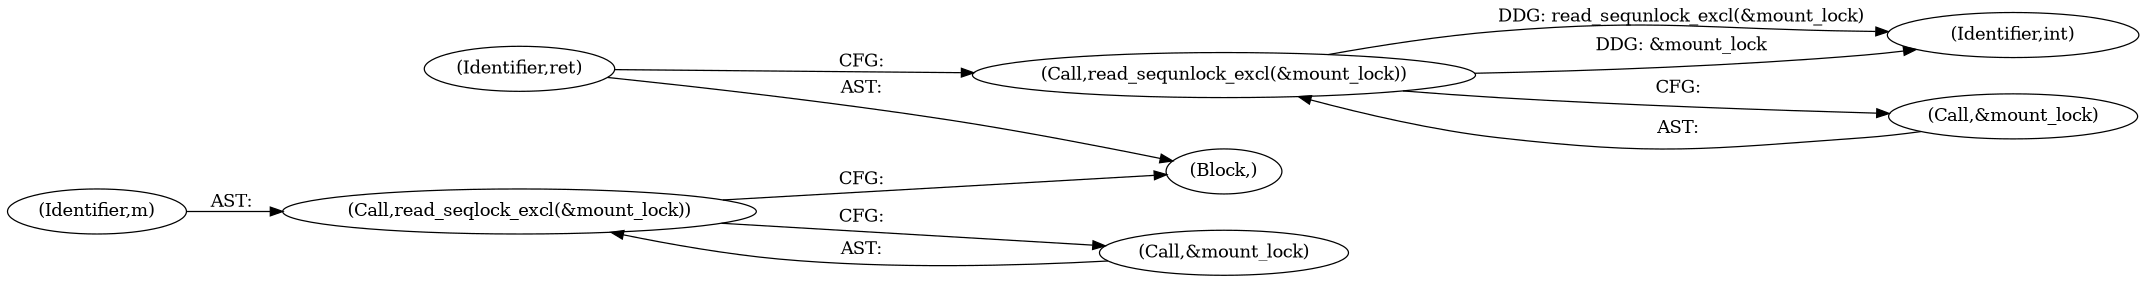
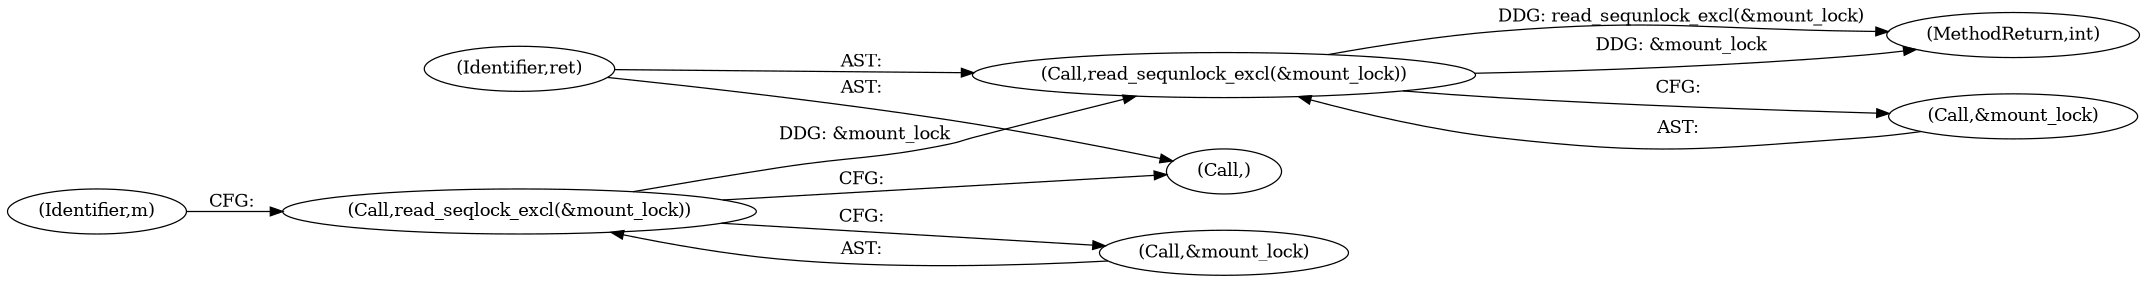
node "(Identifier,int)": label "(Identifier,int)" -> "(MethodReturn,int)"
edge "(Identifier,ret)" -> "(Call,read_sequnlock_excl(&mount_lock))": label "CFG: " -> "AST: "
edge "(Call,read_seqlock_excl(&mount_lock))" -> "(Call,read_sequnlock_excl(&mount_lock))": added, label "DDG: &mount_lock"
node "(Block,)": label "(Block,)" -> "(Call,)"
edge "(Identifier,m)" -> "(Call,read_seqlock_excl(&mount_lock))": label "AST: " -> "CFG: "
